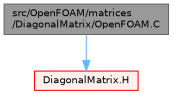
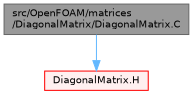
node "src/OpenFOAM/matrices /DiagonalMatrix/OpenFOAM.C": label "src/OpenFOAM/matrices /DiagonalMatrix/OpenFOAM.C" -> "src/OpenFOAM/matrices /DiagonalMatrix/DiagonalMatrix.C"
